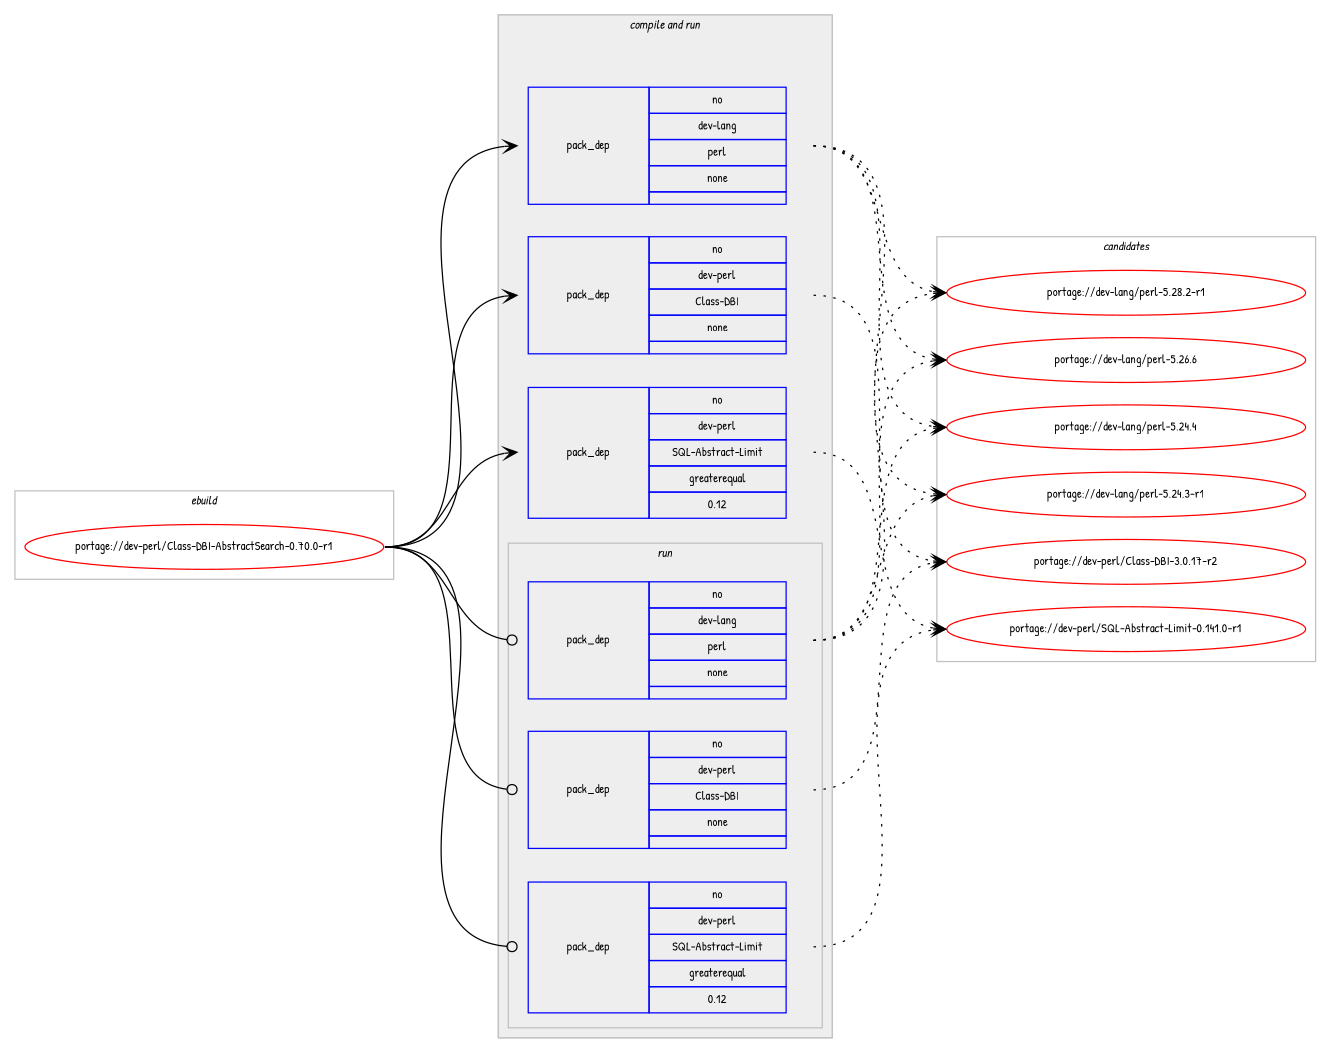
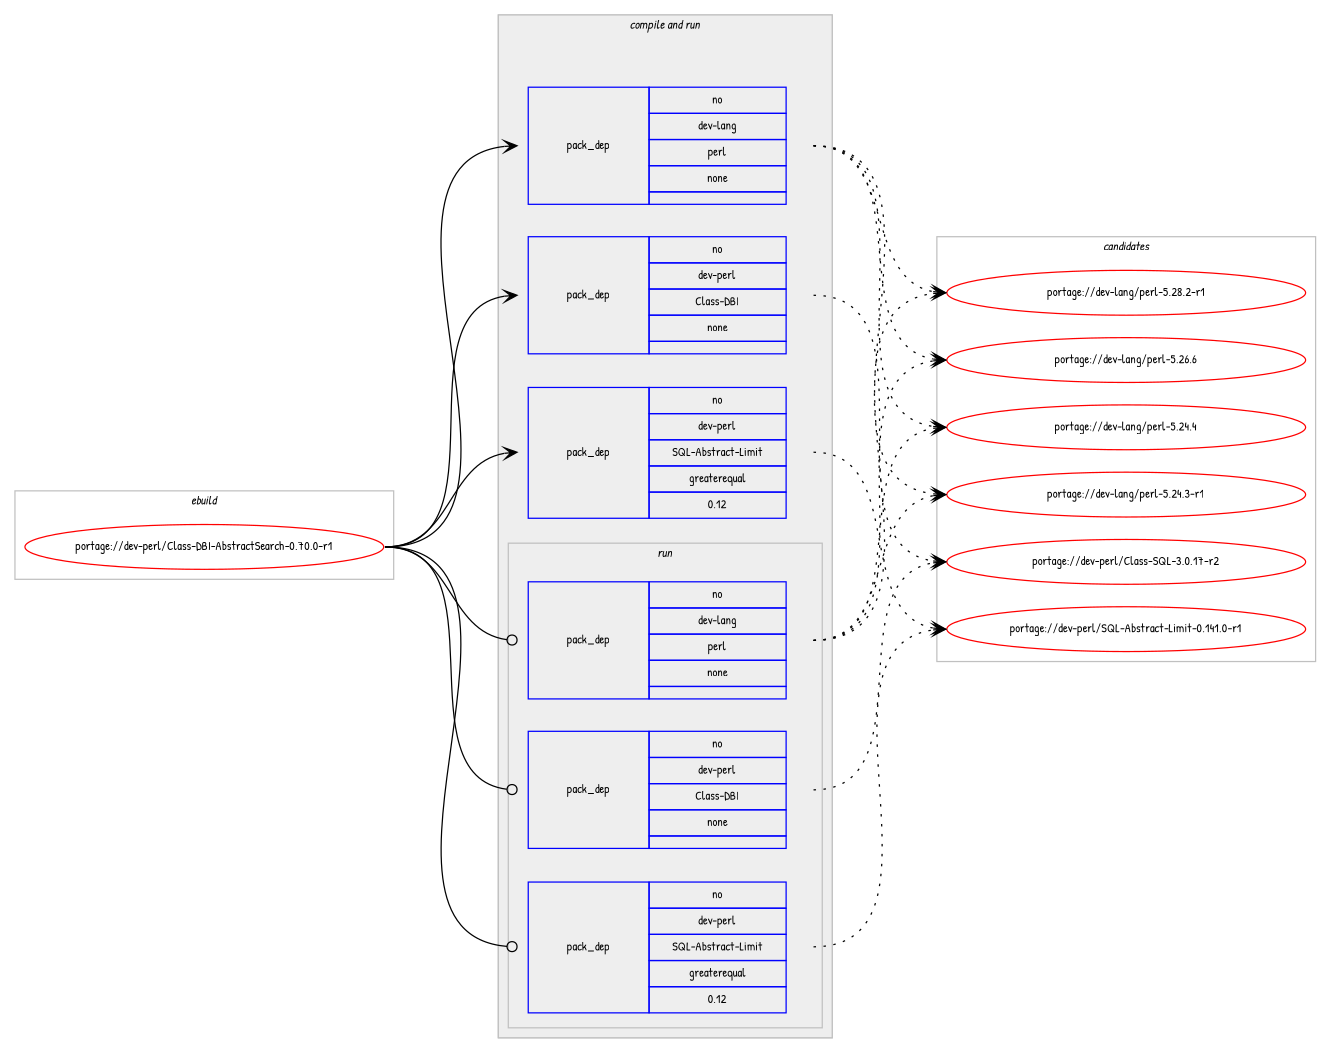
node "portage://dev-perl/Class-DBI-3.0.17-r2": label "portage://dev-perl/Class-DBI-3.0.17-r2" -> "portage://dev-perl/Class-SQL-3.0.17-r2"
